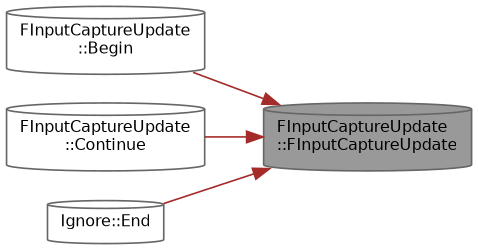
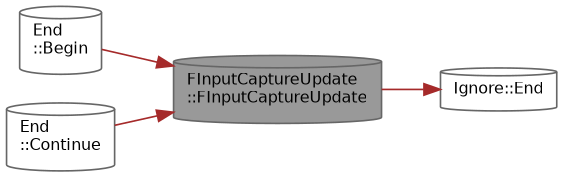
node "FInputCaptureUpdate ::Begin": label "FInputCaptureUpdate ::Begin" -> "End ::Begin"
node "FInputCaptureUpdate ::Continue": label "FInputCaptureUpdate ::Continue" -> "End ::Continue"
edge "Ignore::End" -> "FInputCaptureUpdate ::FInputCaptureUpdate": reversed
